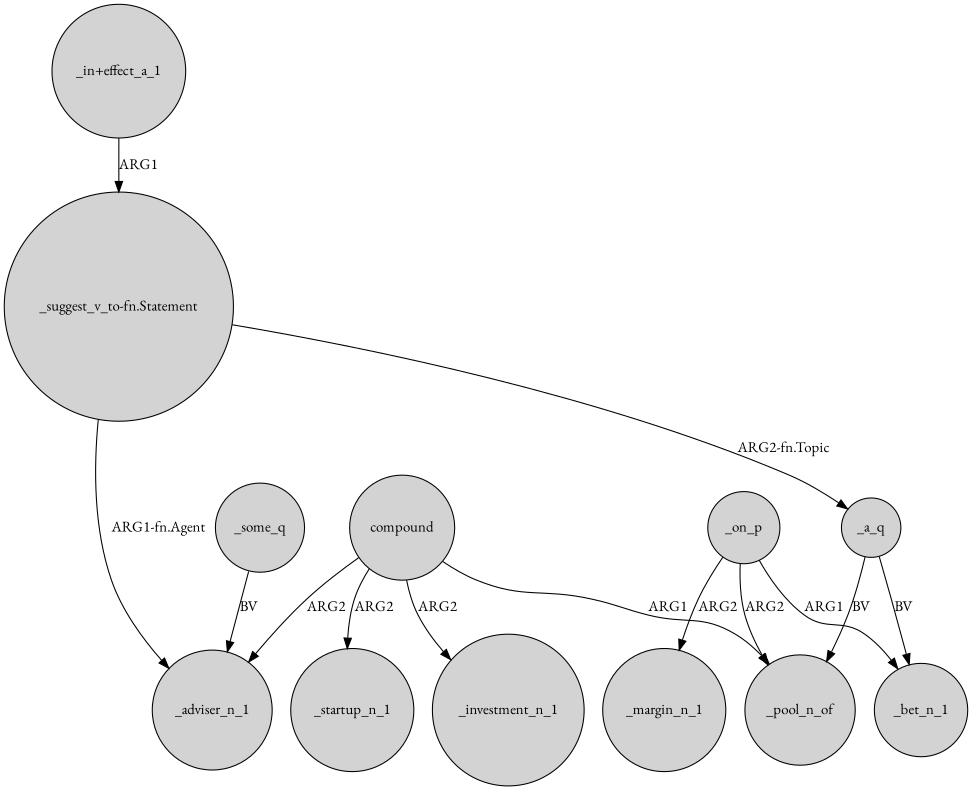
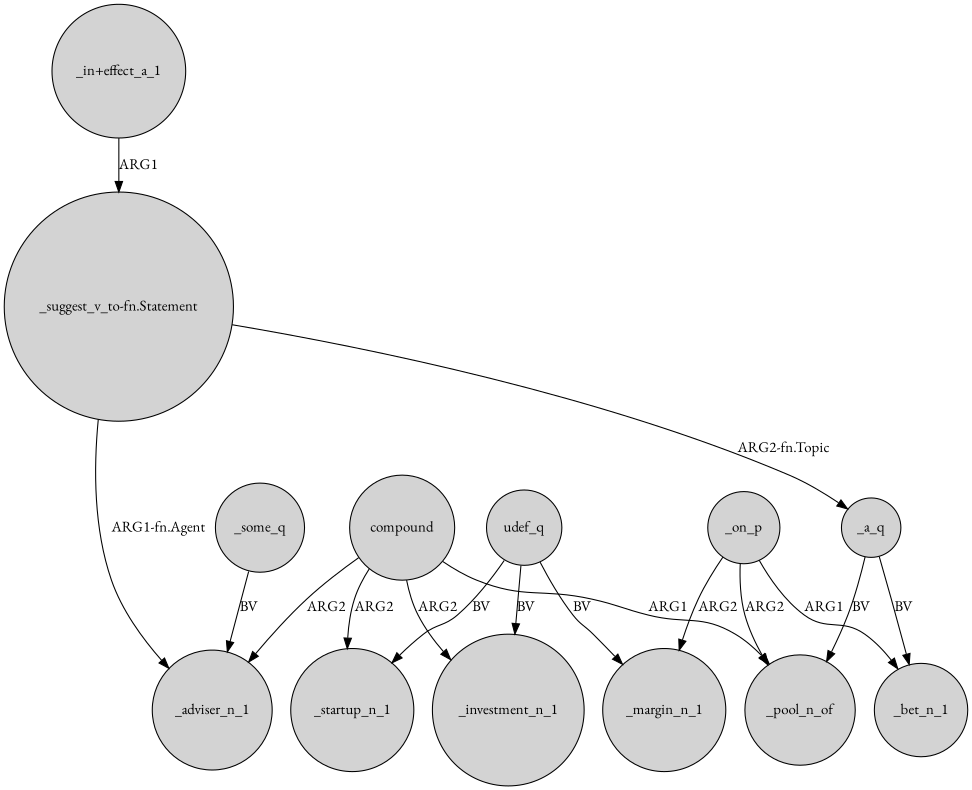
node "udef_q": added
